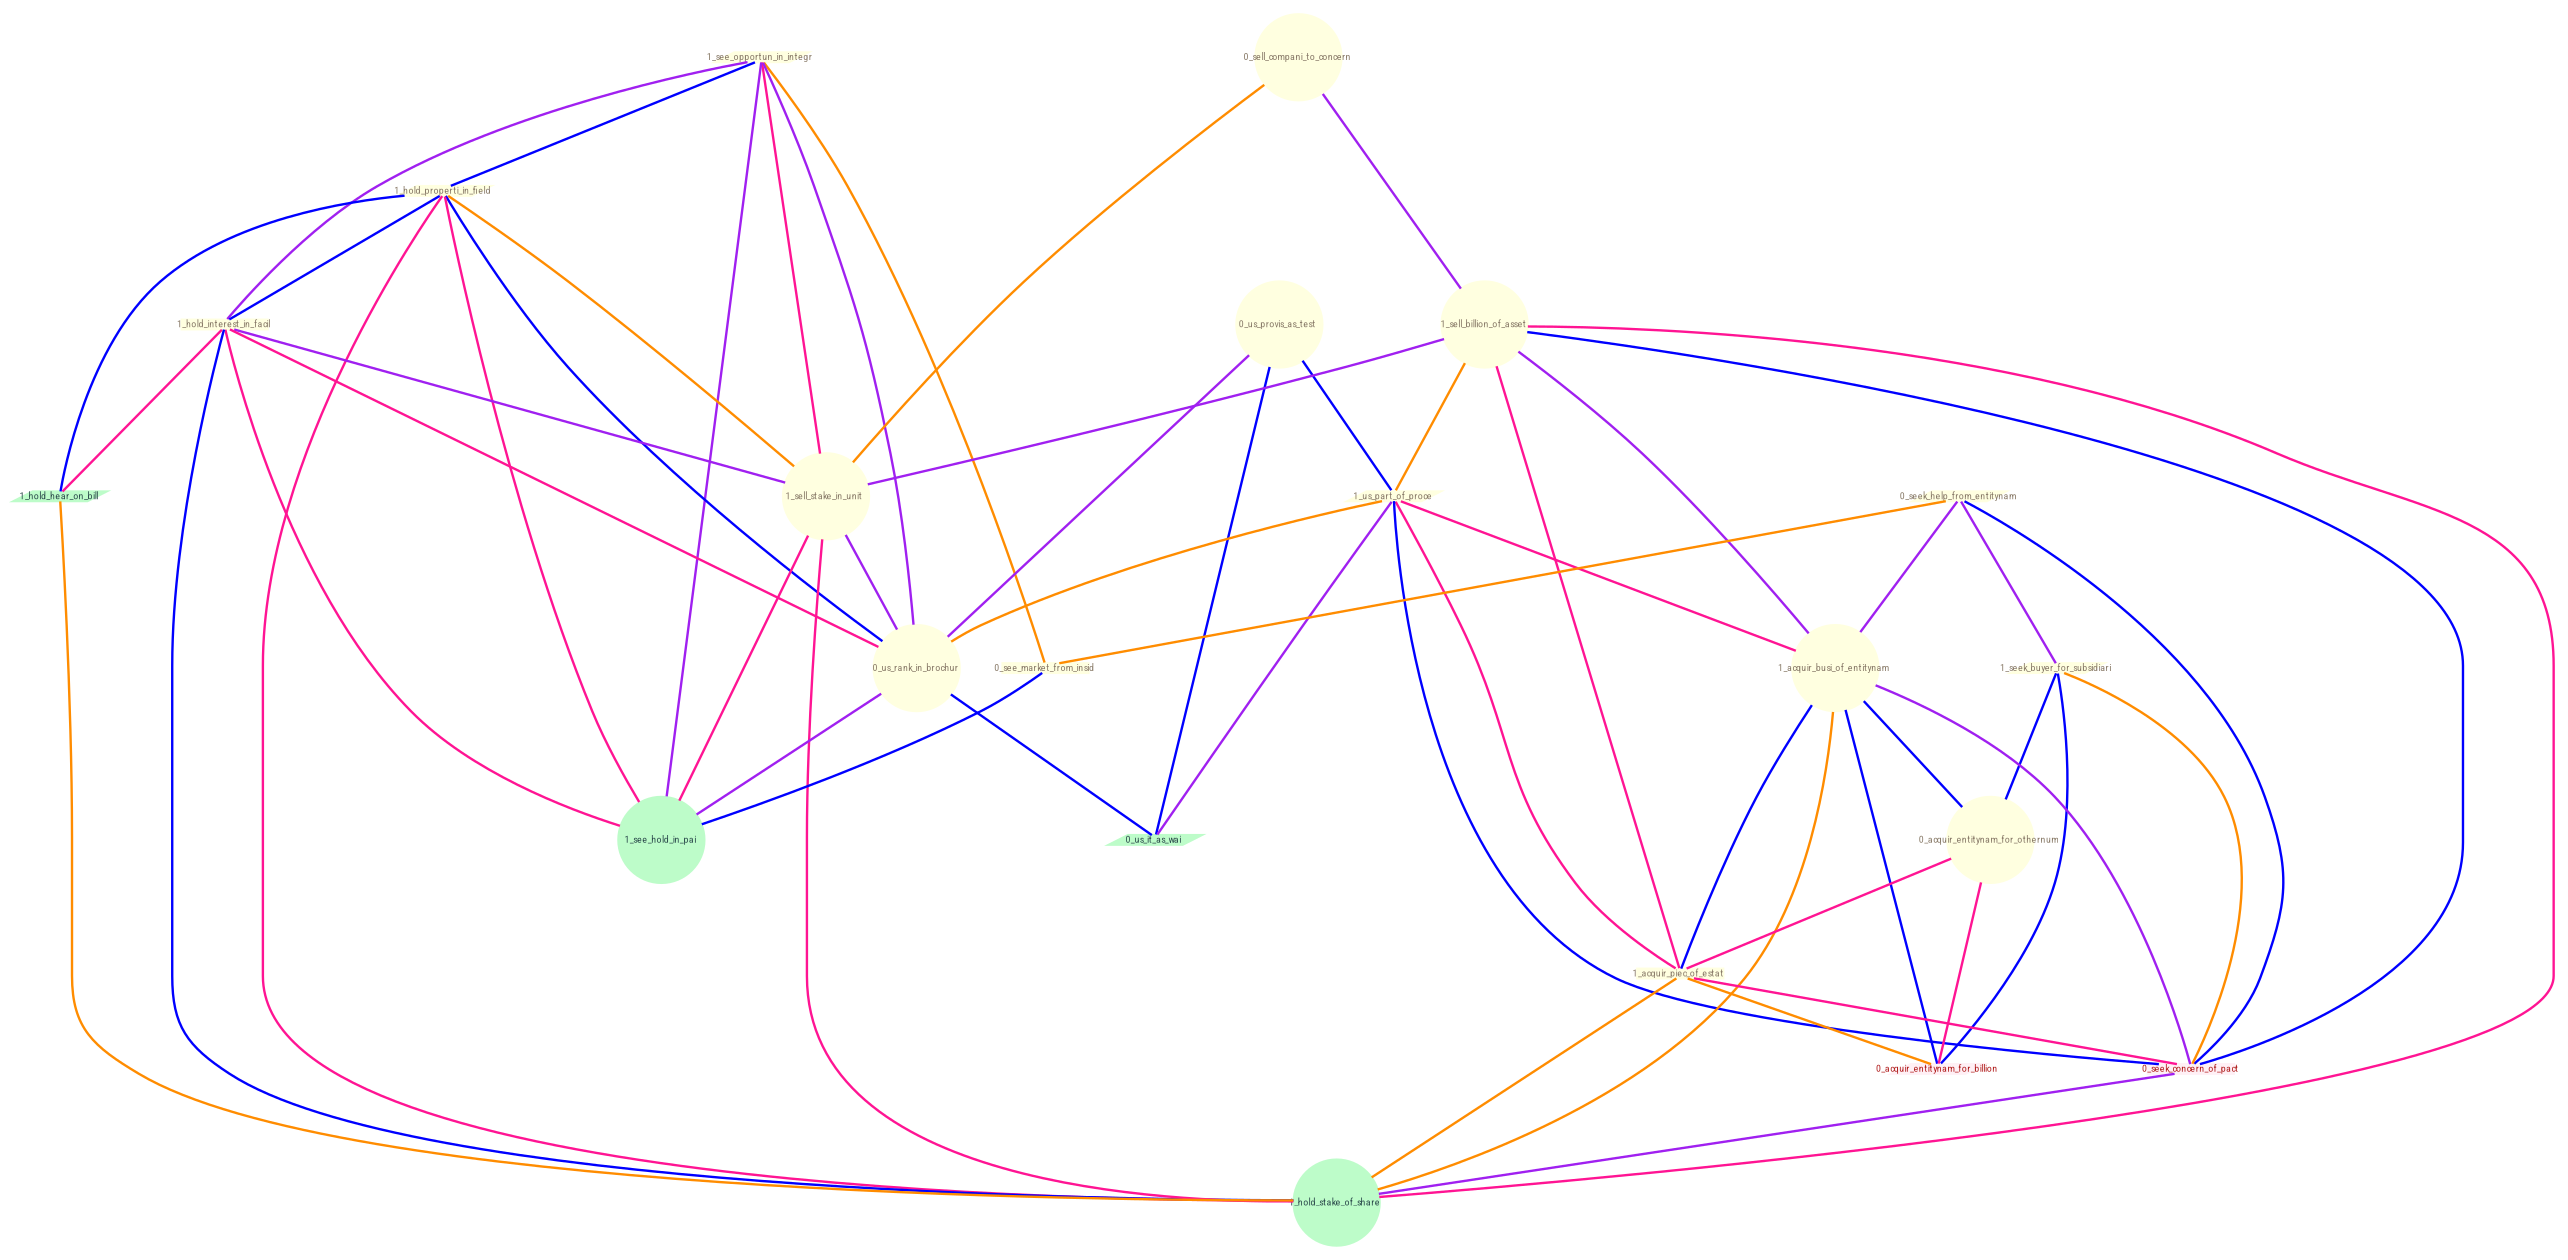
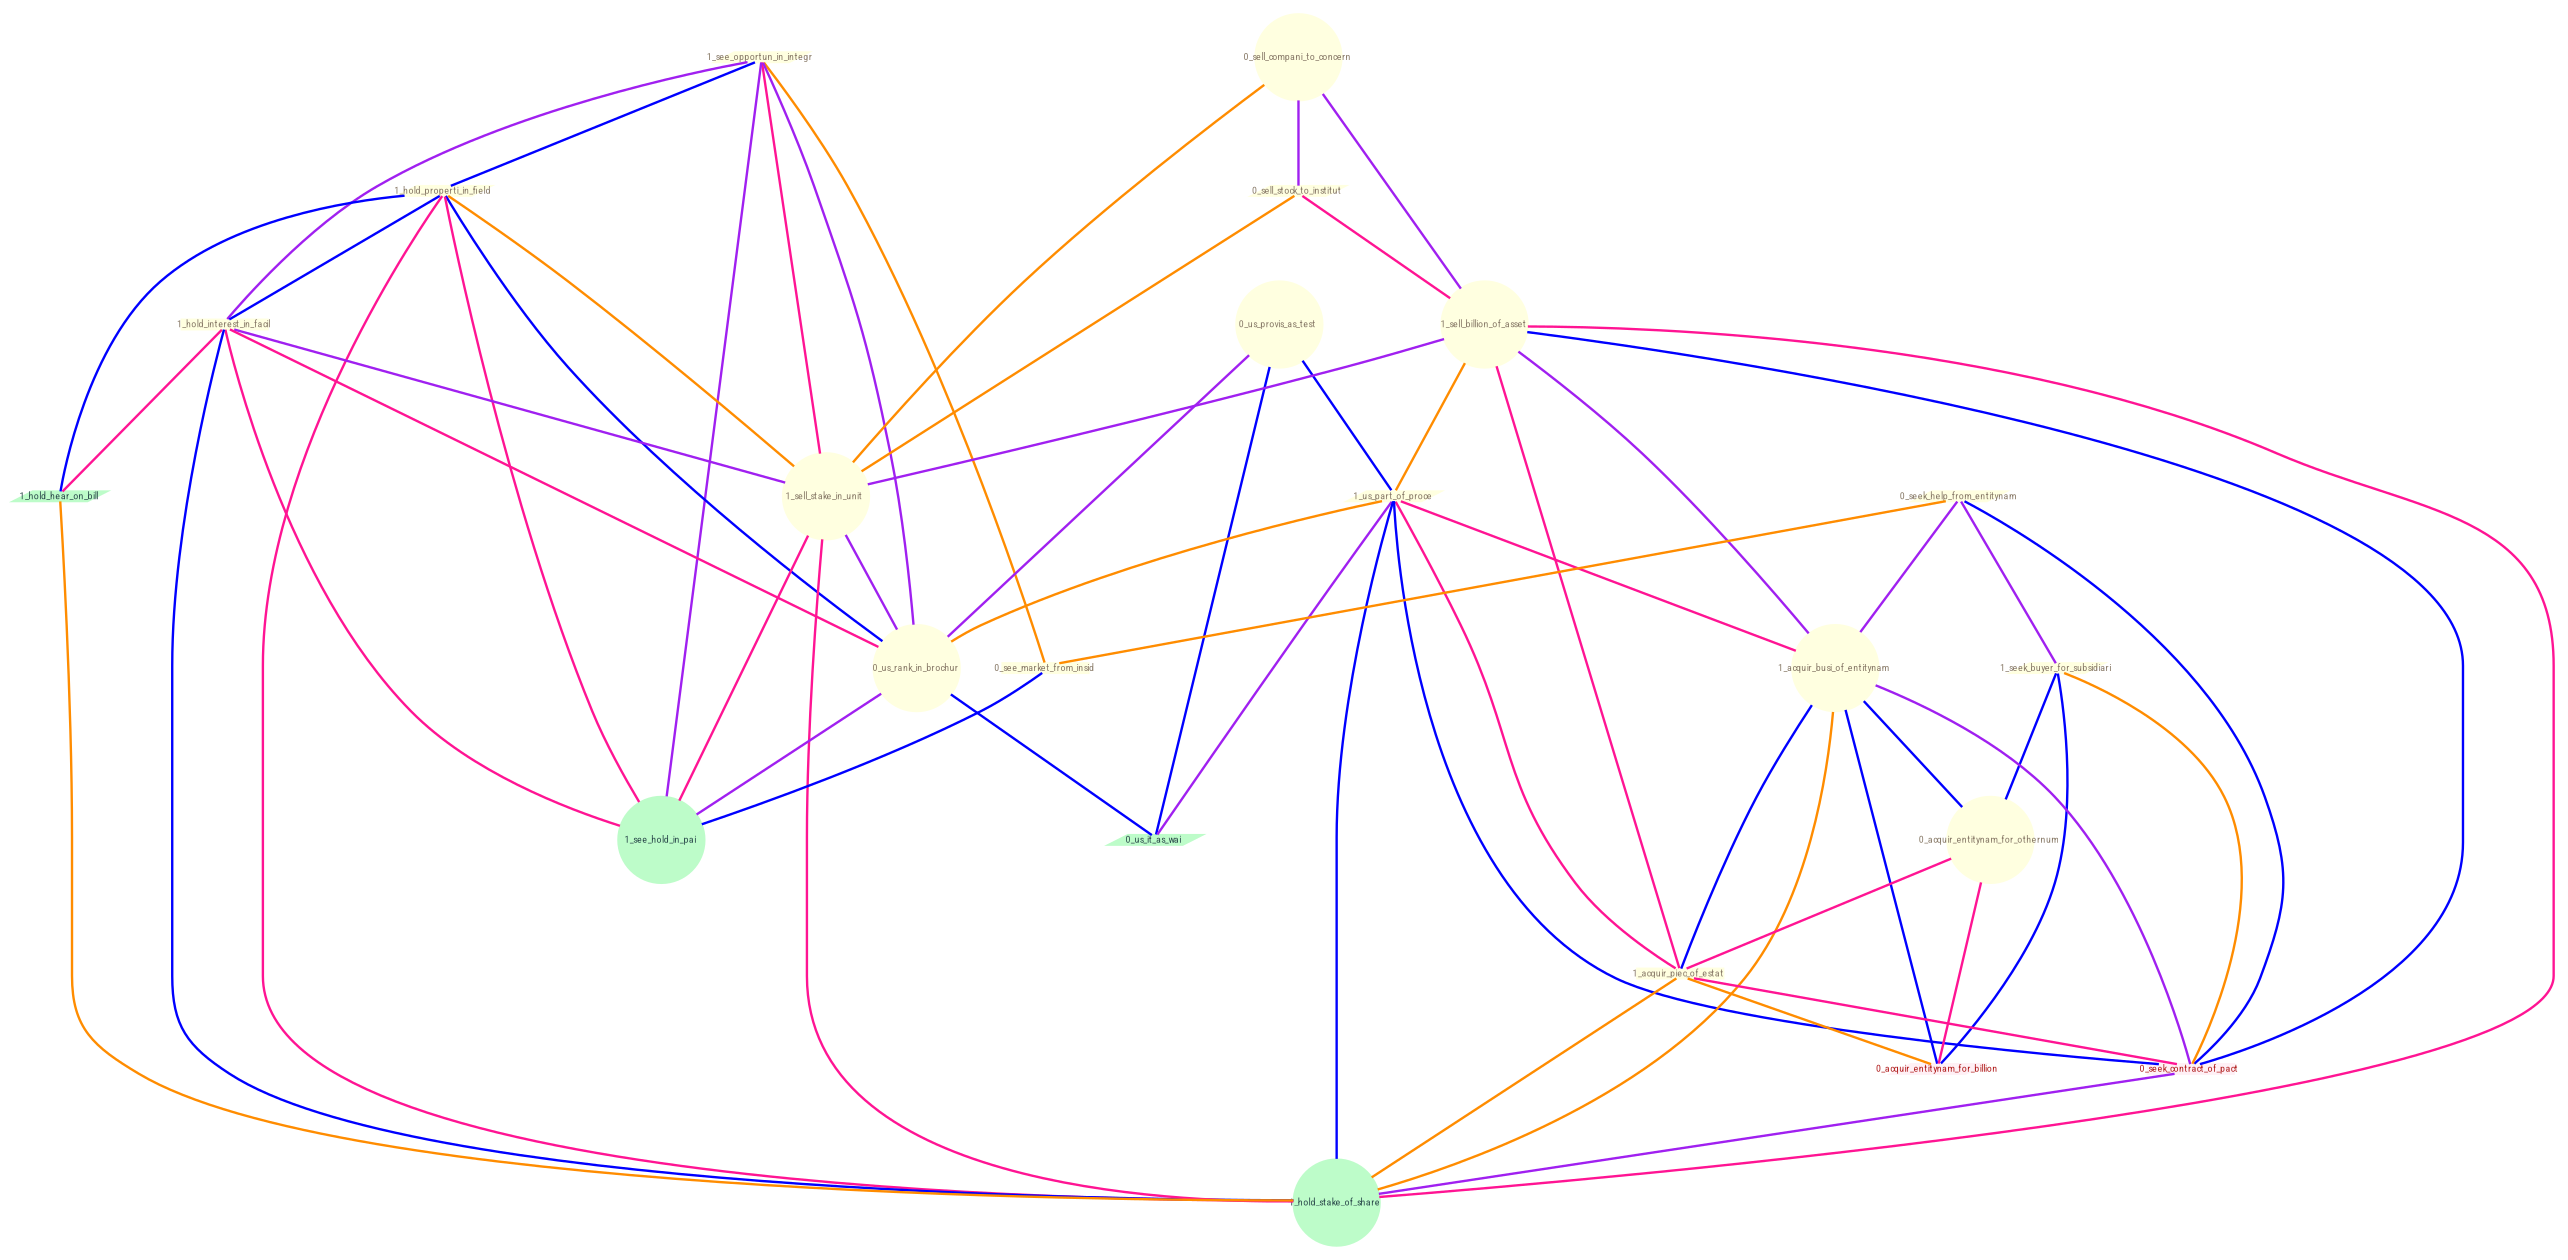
node "0_sell_stock_to_institut": added
edge "1_us_part_of_proce" -- "1_hold_stake_of_share": added
node "0_seek_concern_of_pact": label "0_seek_concern_of_pact" -> "0_seek_contract_of_pact"
